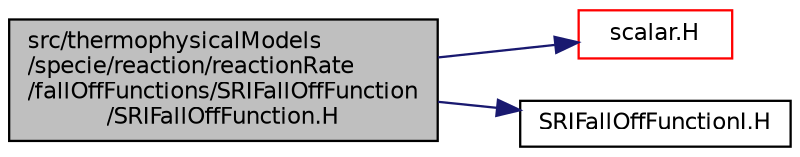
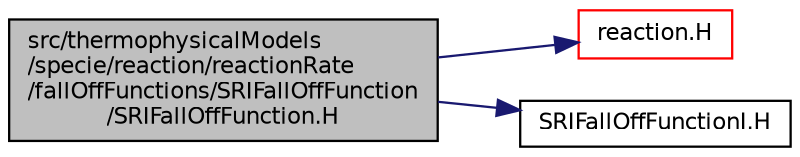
node "scalar.H": label "scalar.H" -> "reaction.H"
